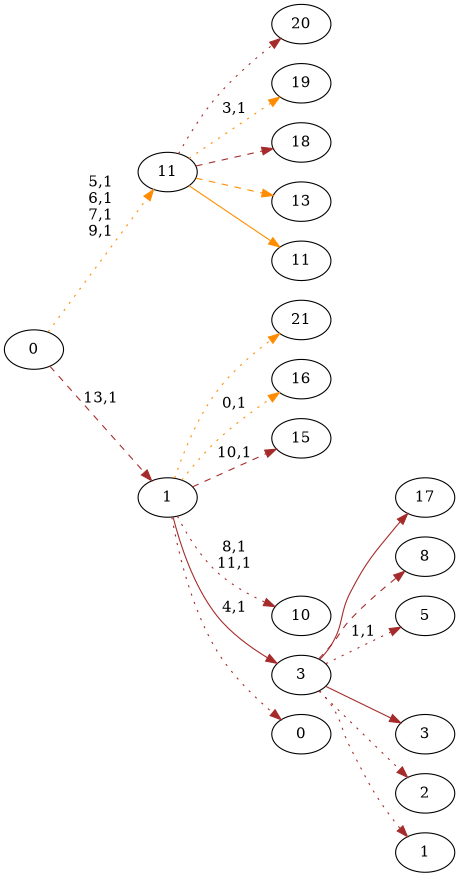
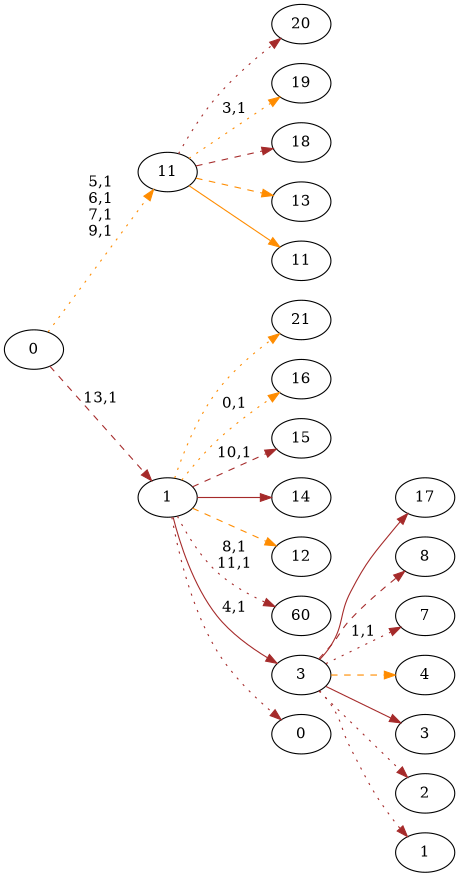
node "14": added
node "12": added
node "10": label "10" -> "60"
node "5": label "5" -> "7"
node "4": added
